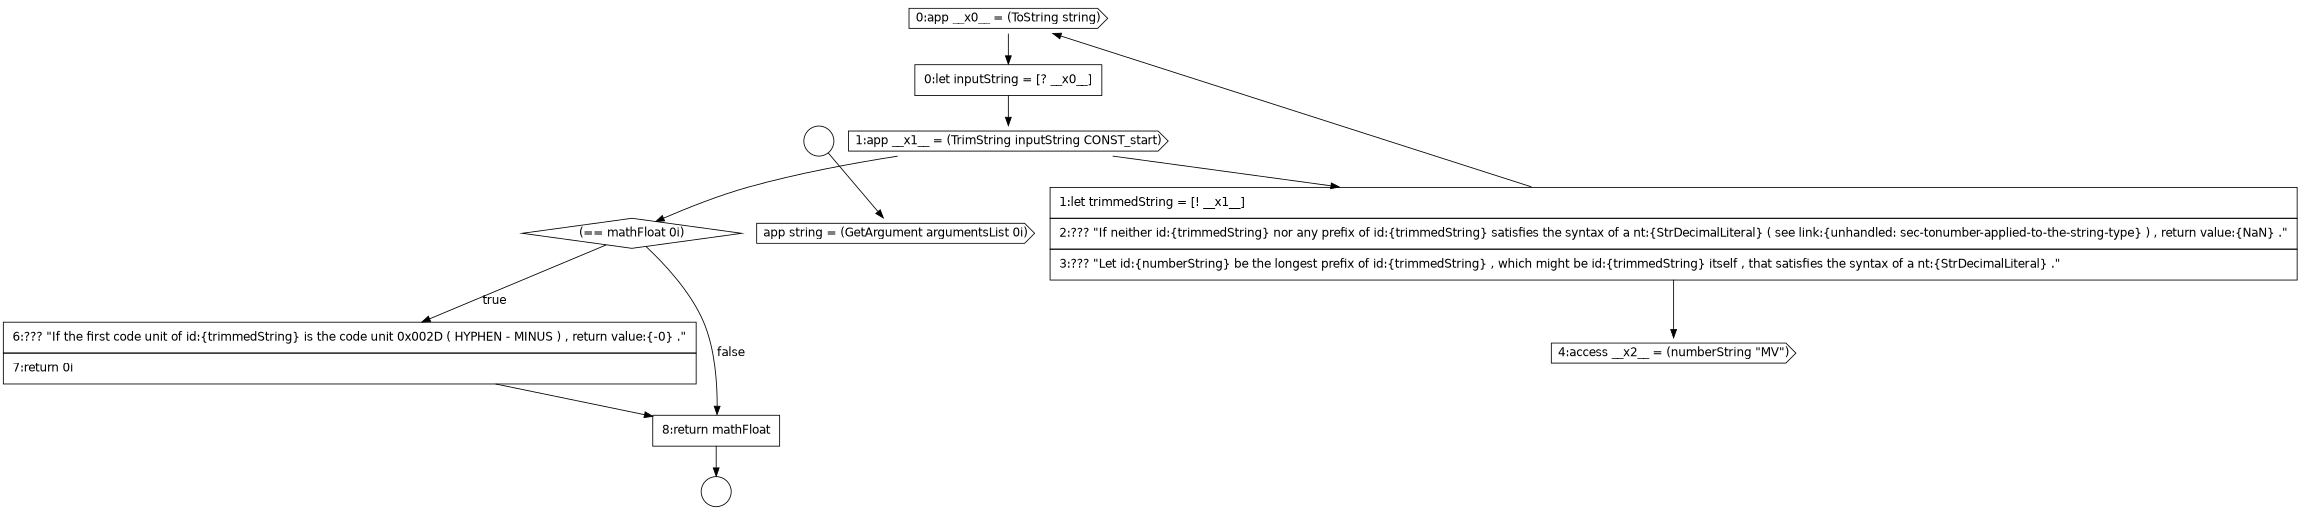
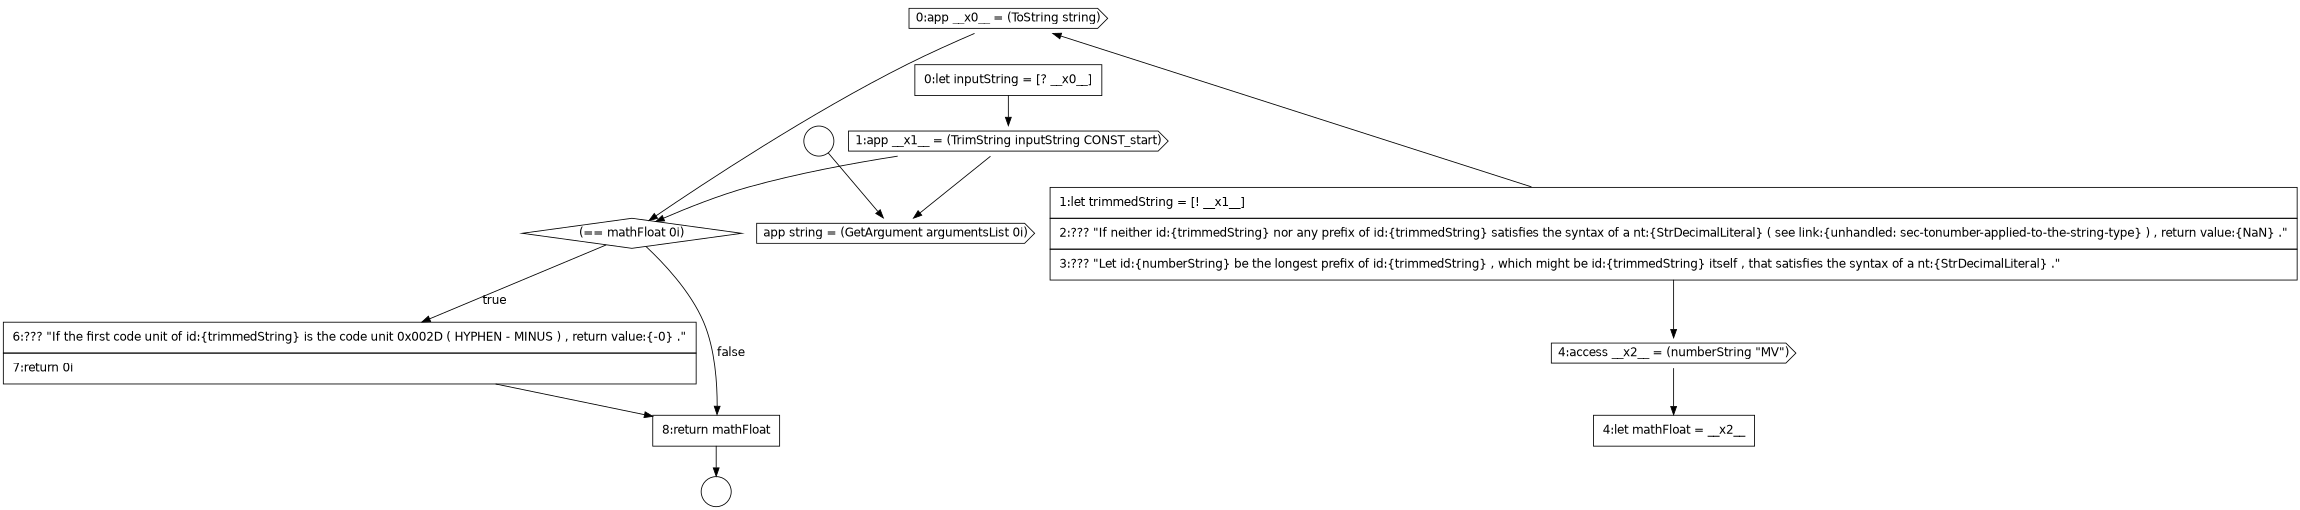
edge "0:app __x0__ = (ToString string)" -> "0:let inputString = [? __x0__]": now "0:app __x0__ = (ToString string)" -> "(== mathFloat 0i)"
edge "1:app __x1__ = (TrimString inputString CONST_start)" -> "1:let trimmedString = [! __x1__]": now "1:app __x1__ = (TrimString inputString CONST_start)" -> "app string = (GetArgument argumentsList 0i)"
node "4:let mathFloat = __x2__": added
